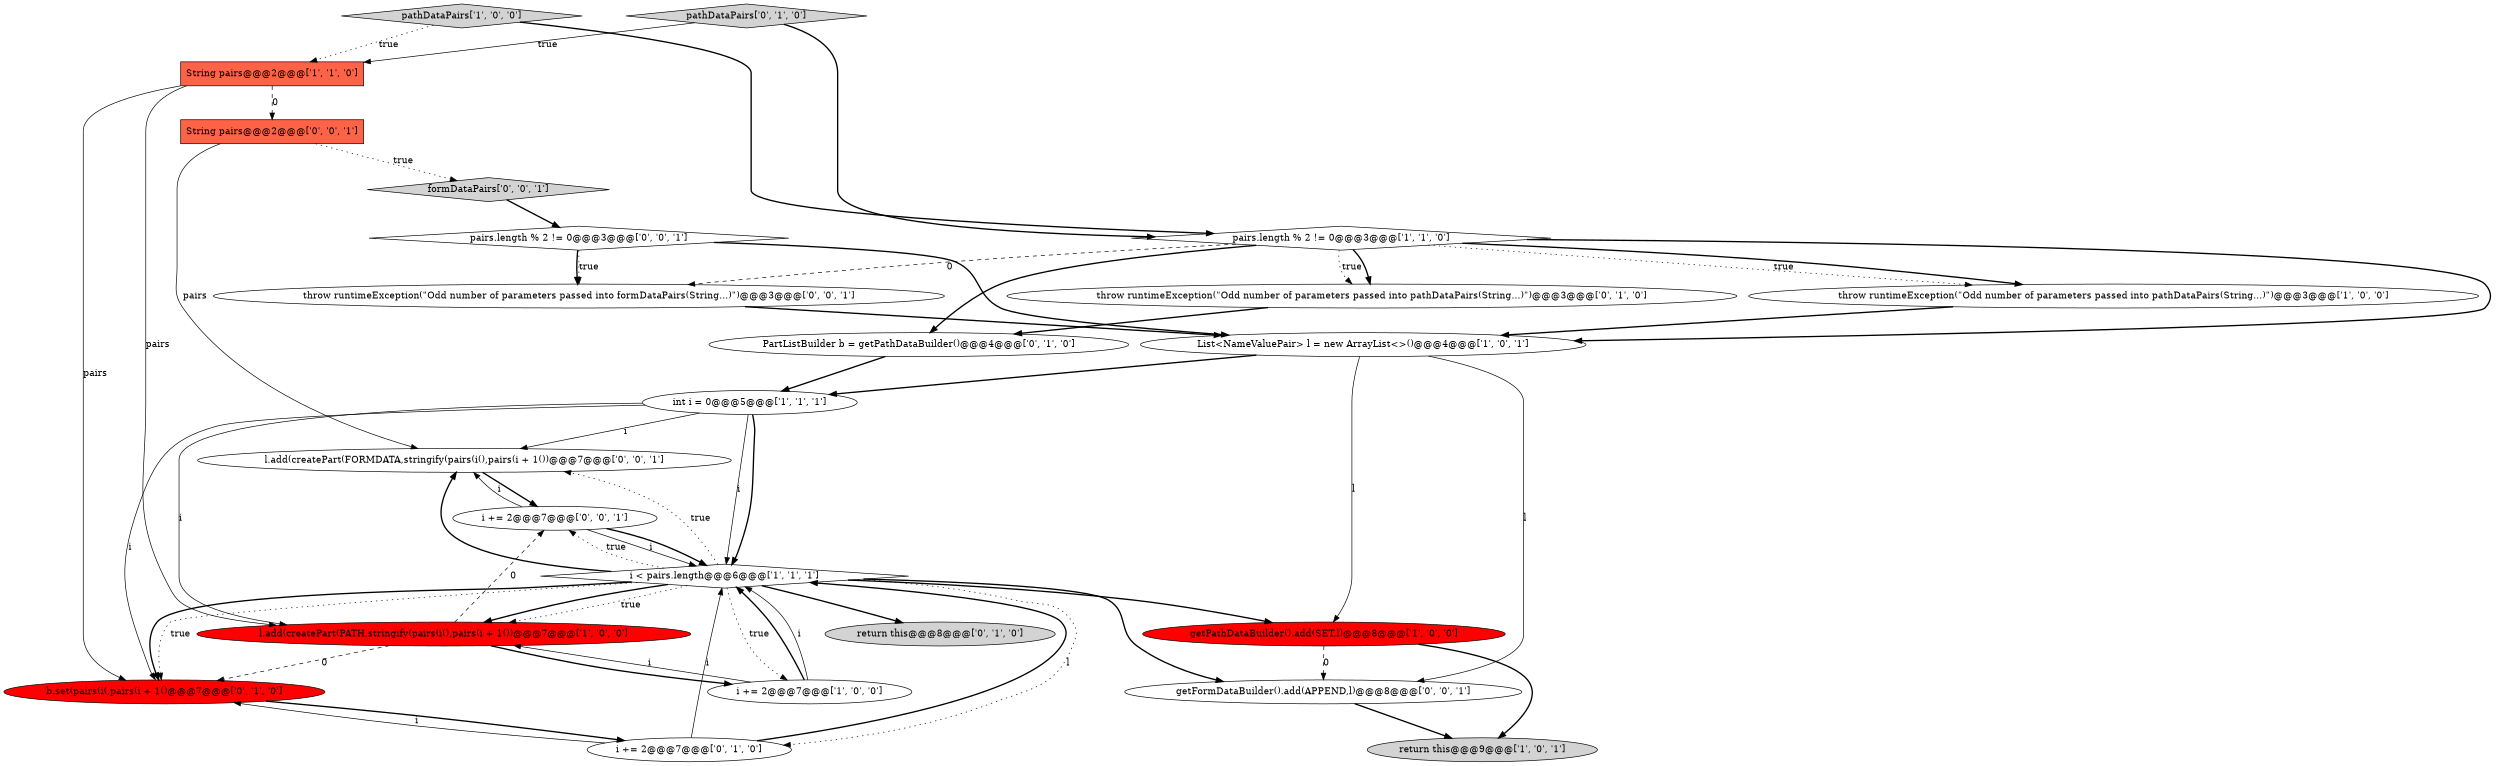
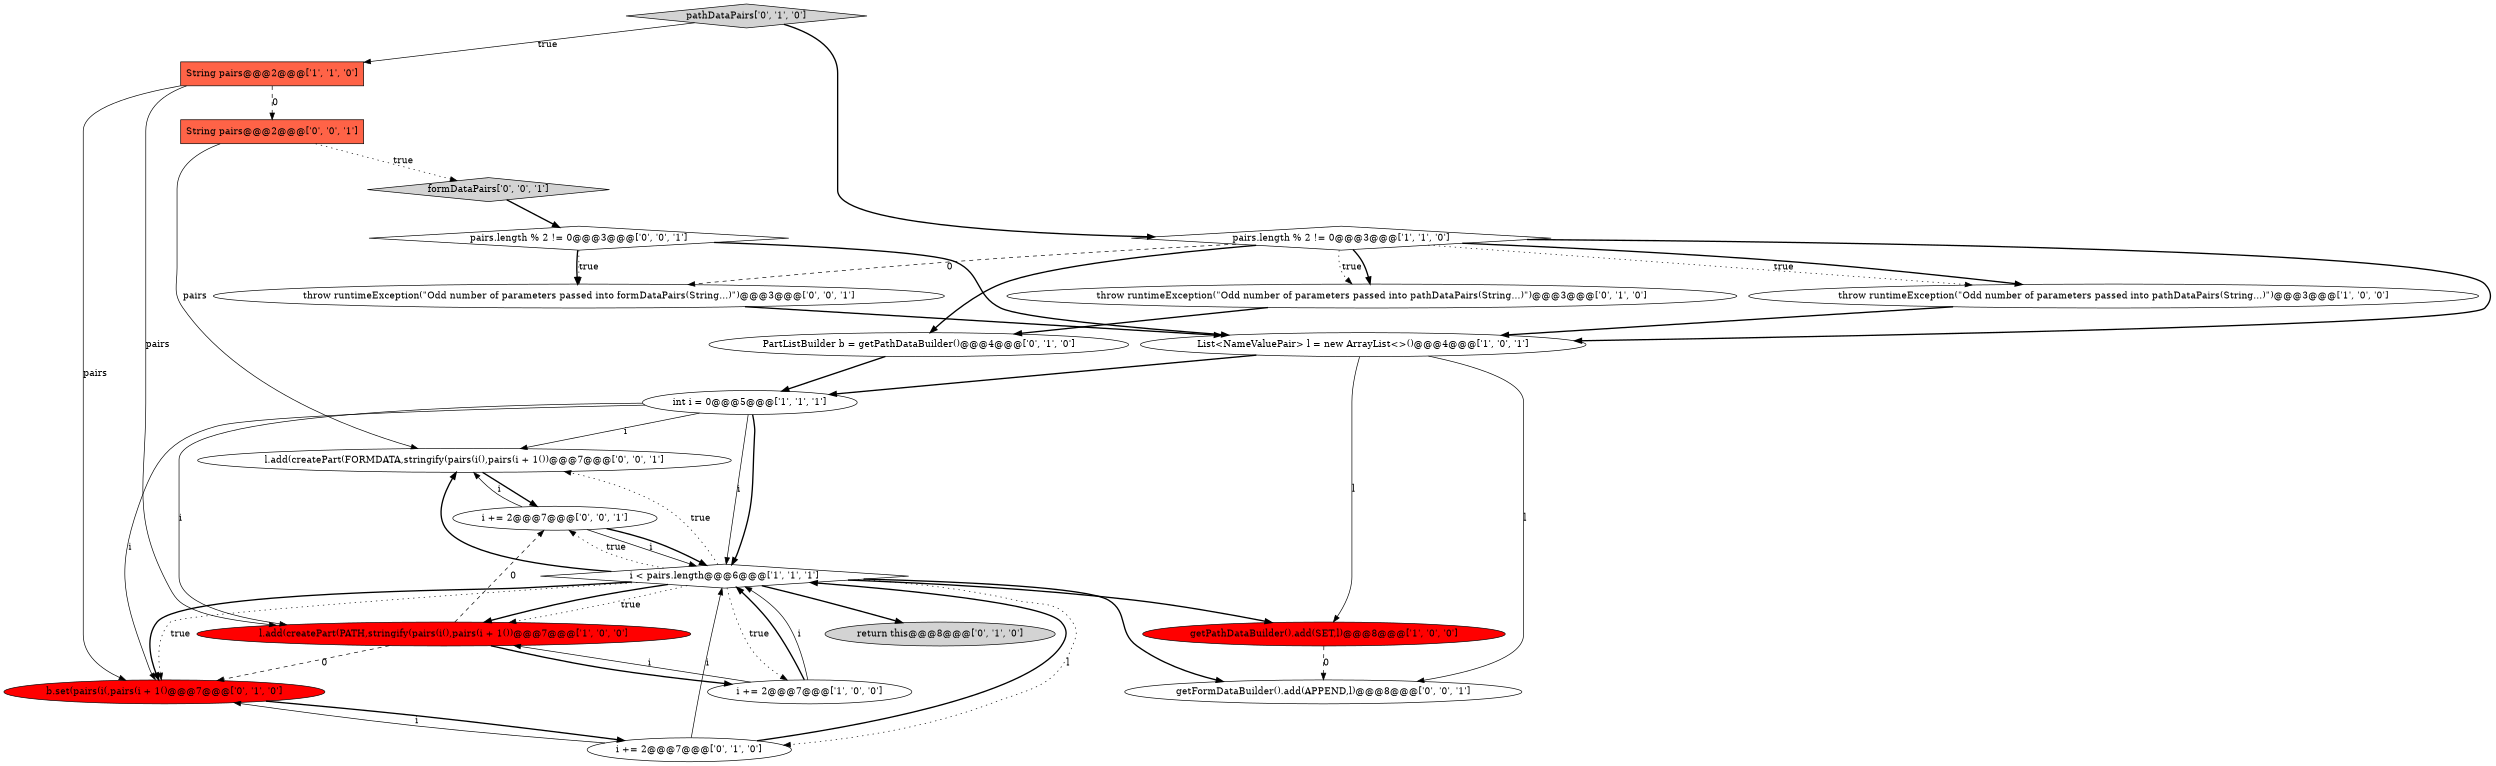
node "pathDataPairs['1', '0', '0']": removed
node "return this@@@9@@@['1', '0', '1']": removed
